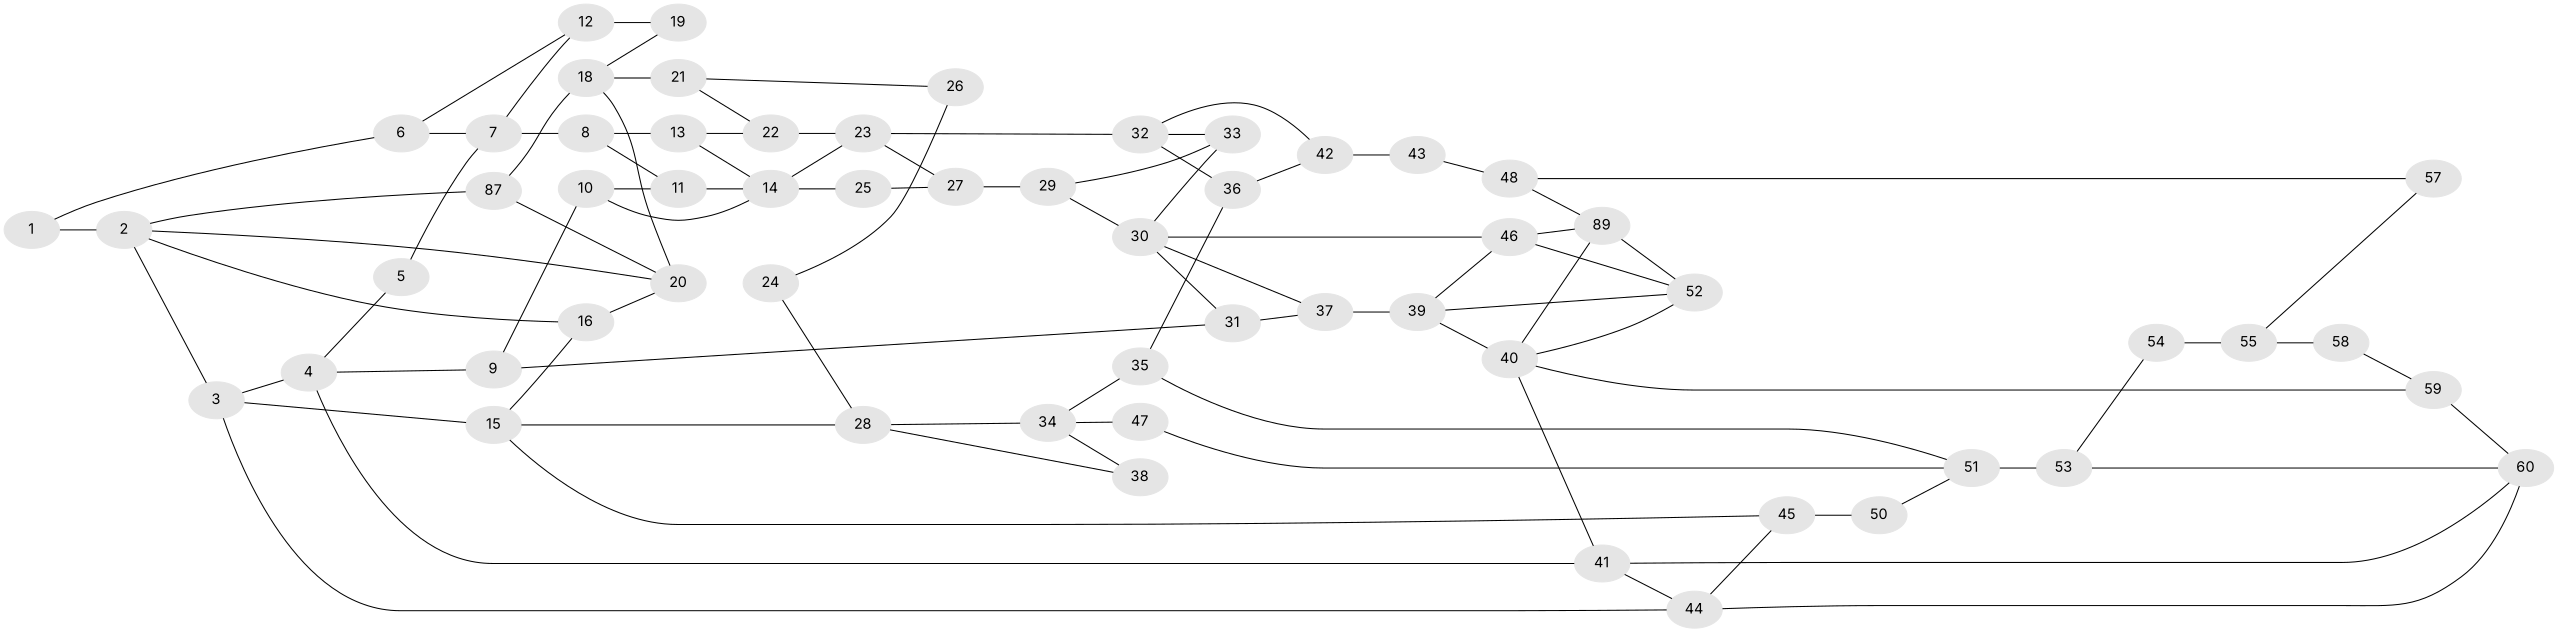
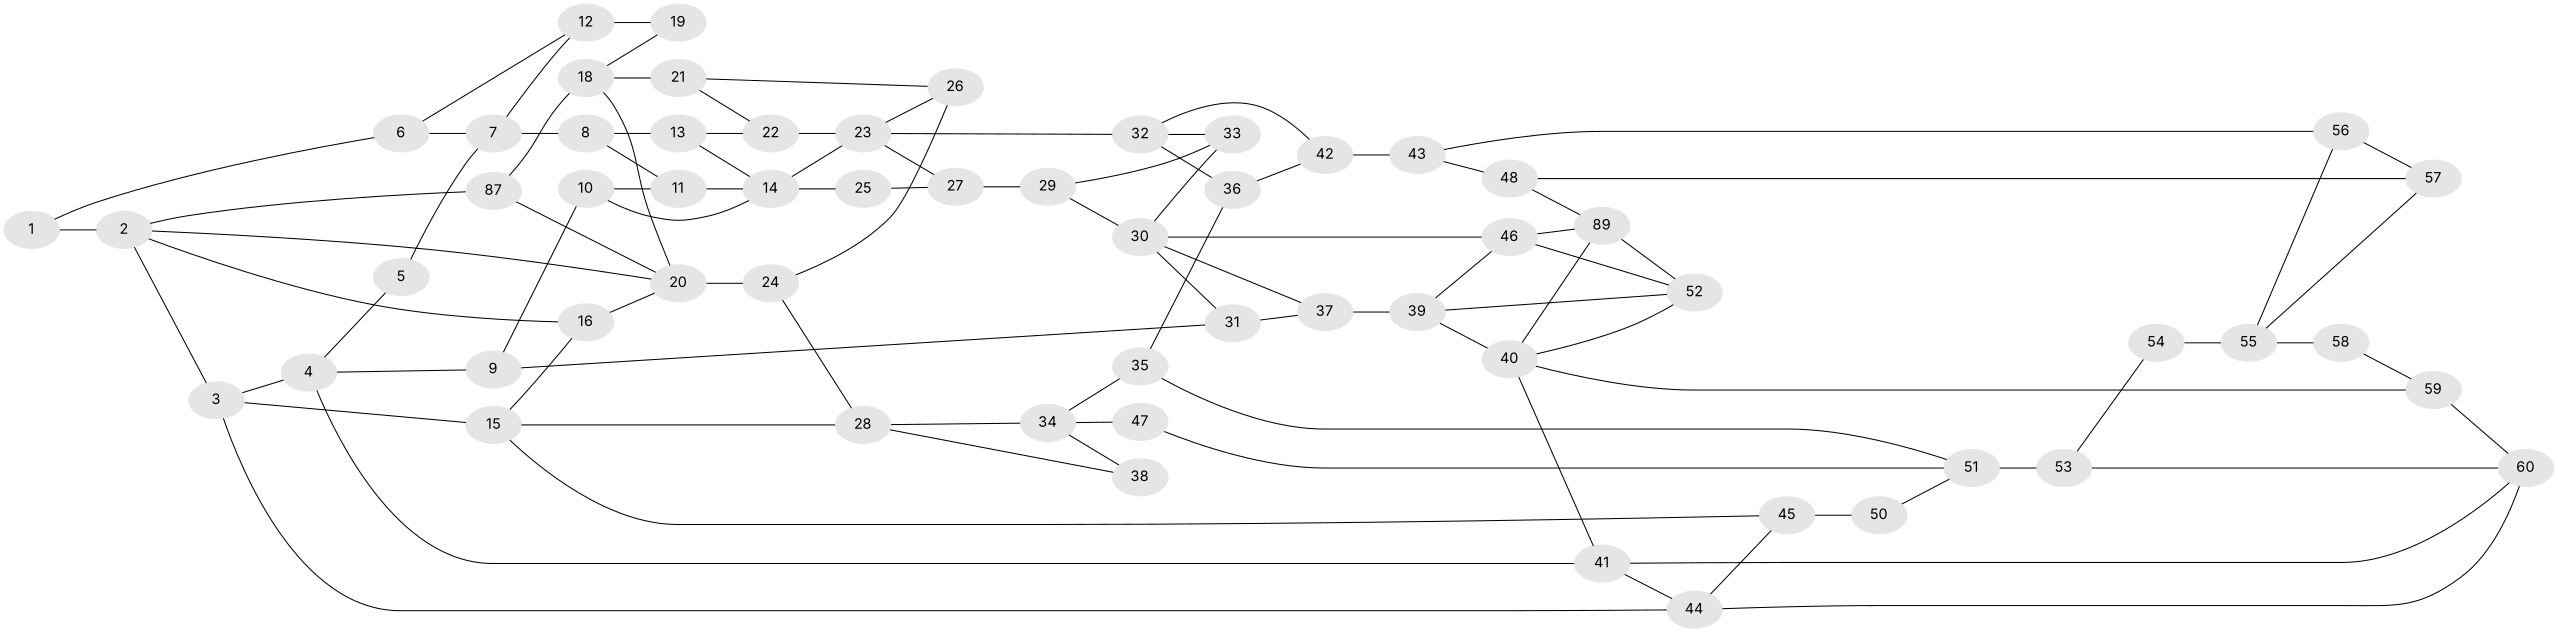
edge "26" -- "23": added
node "56": added
edge "20" -- "24": added
